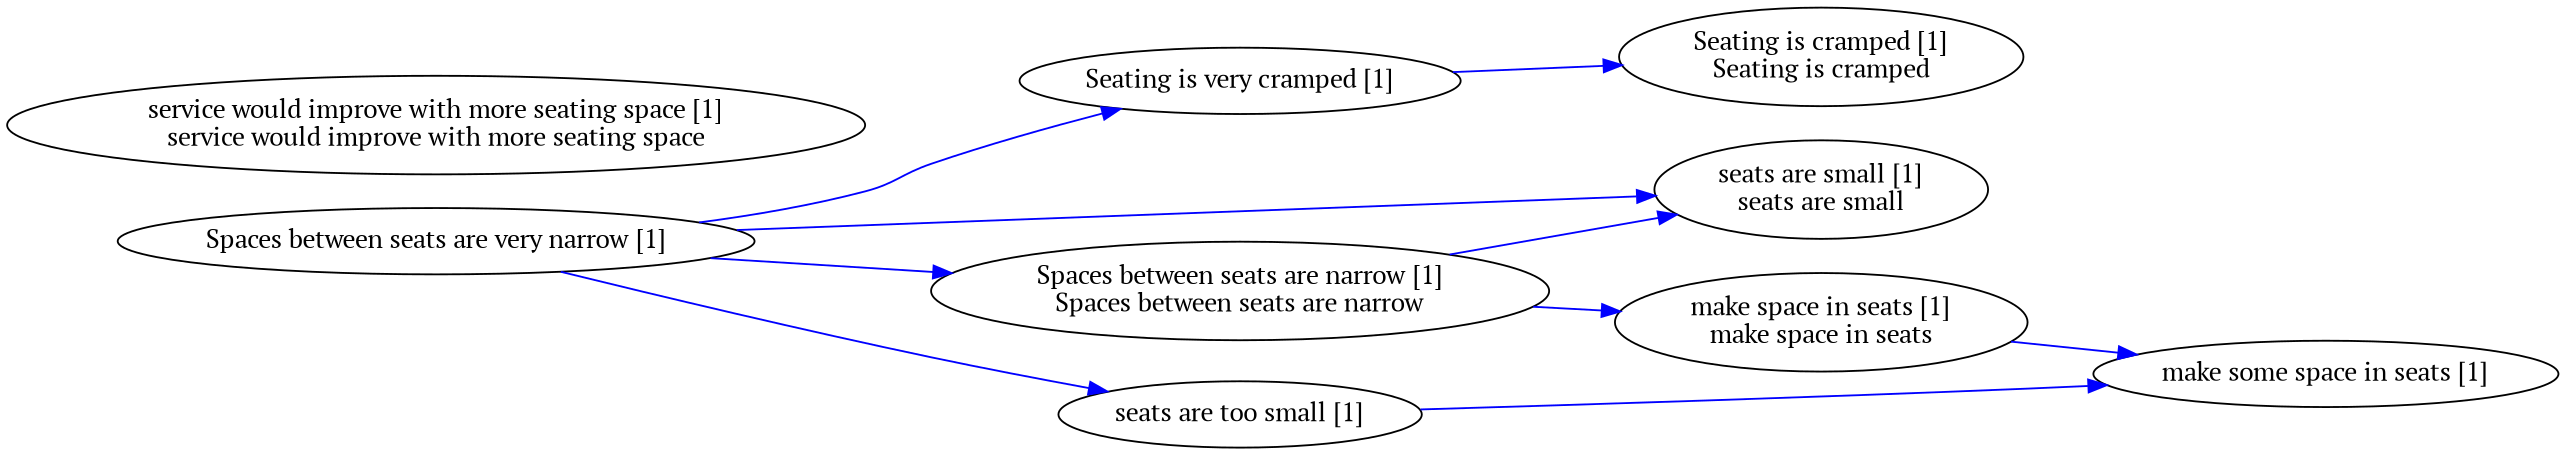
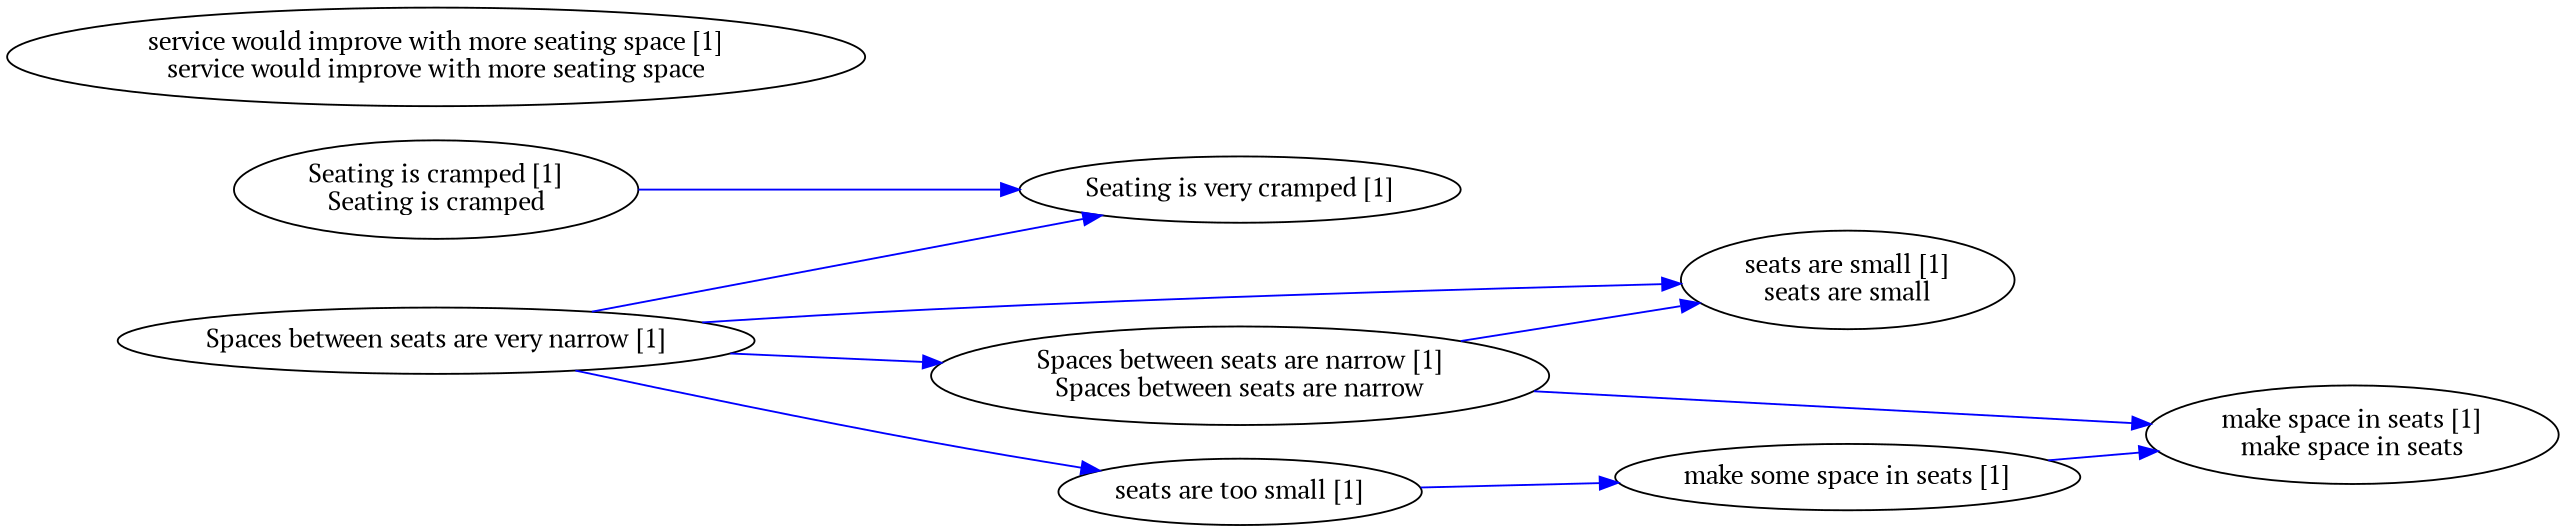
edge "Seating is very cramped [1]" -> "Seating is cramped [1] Seating is cramped": reversed
edge "make space in seats [1] make space in seats" -> "make some space in seats [1]": reversed
